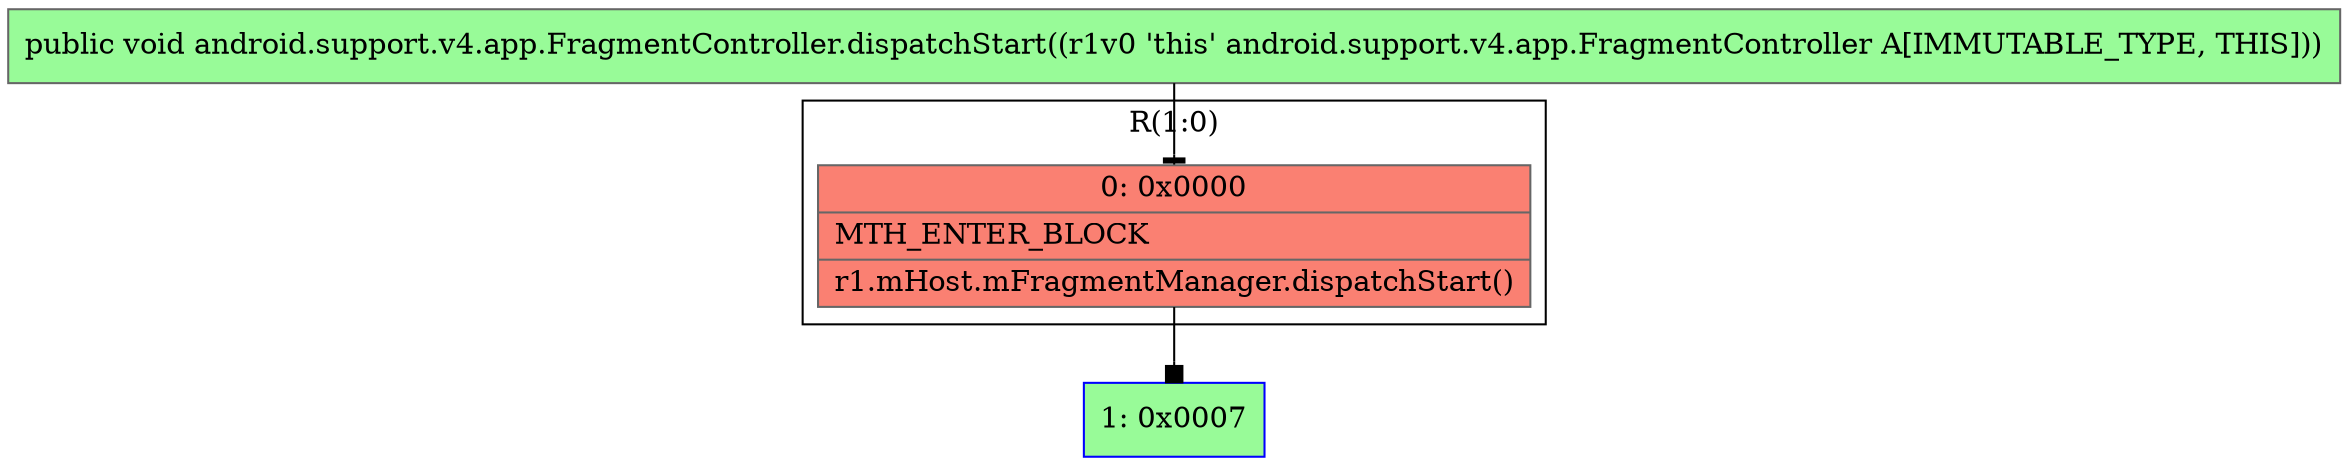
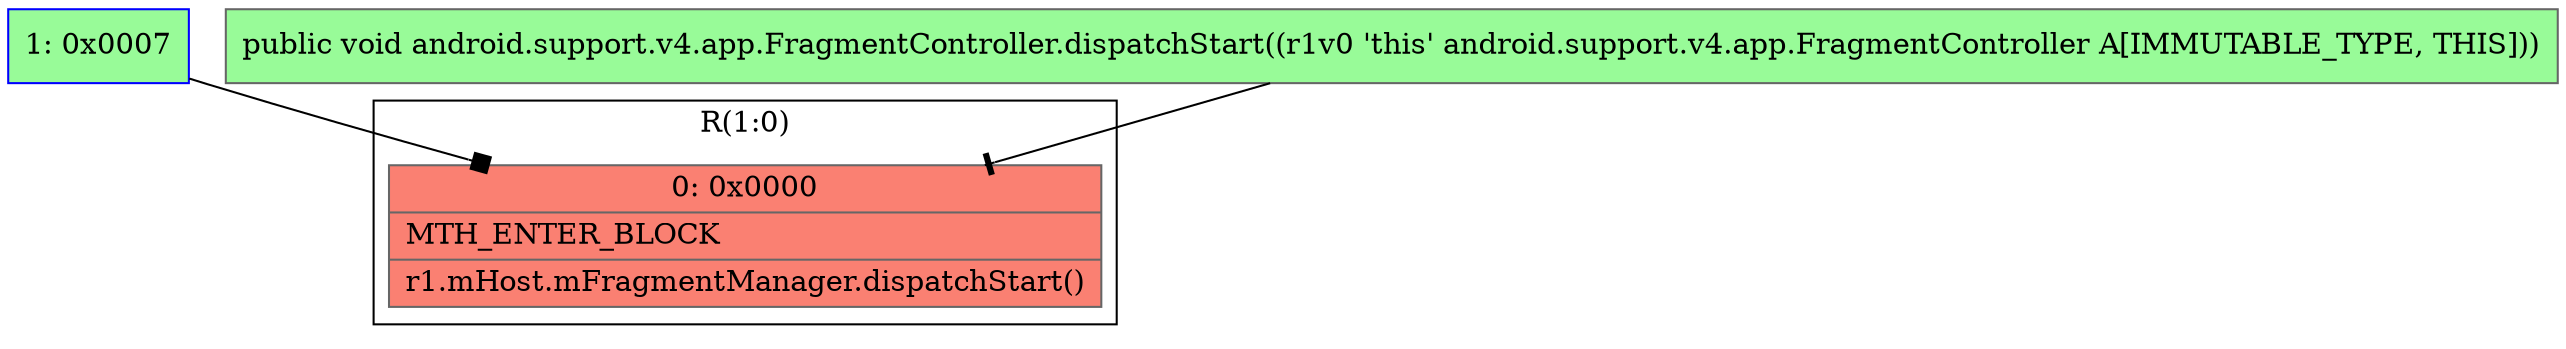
edge "0: 0x0000" -> "1: 0x0007": reversed
